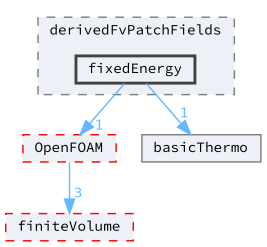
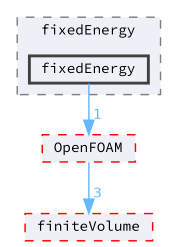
cluster "derivedFvPatchFields": label "derivedFvPatchFields" -> "fixedEnergy"
node "basicThermo": removed
